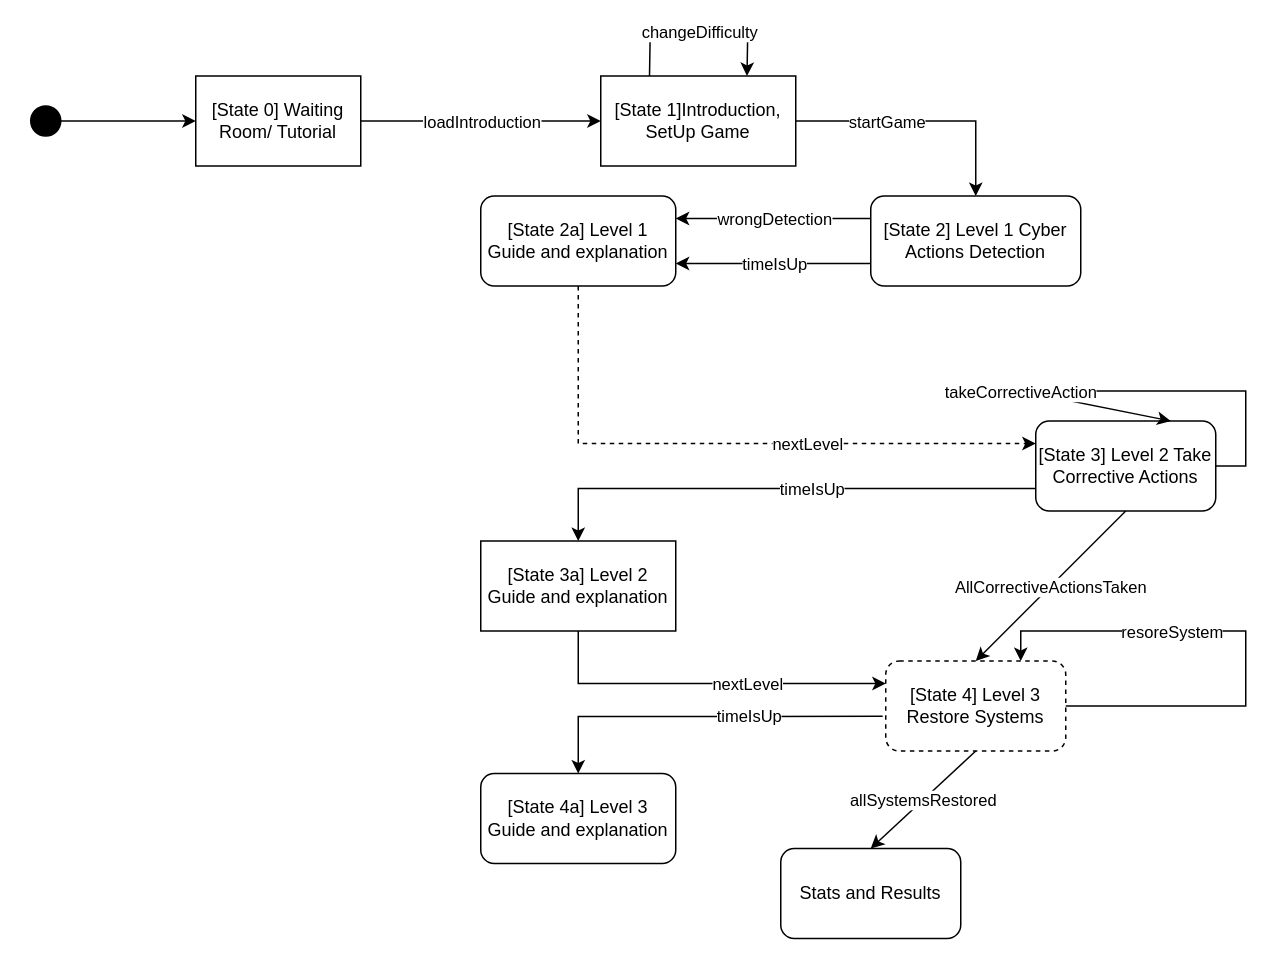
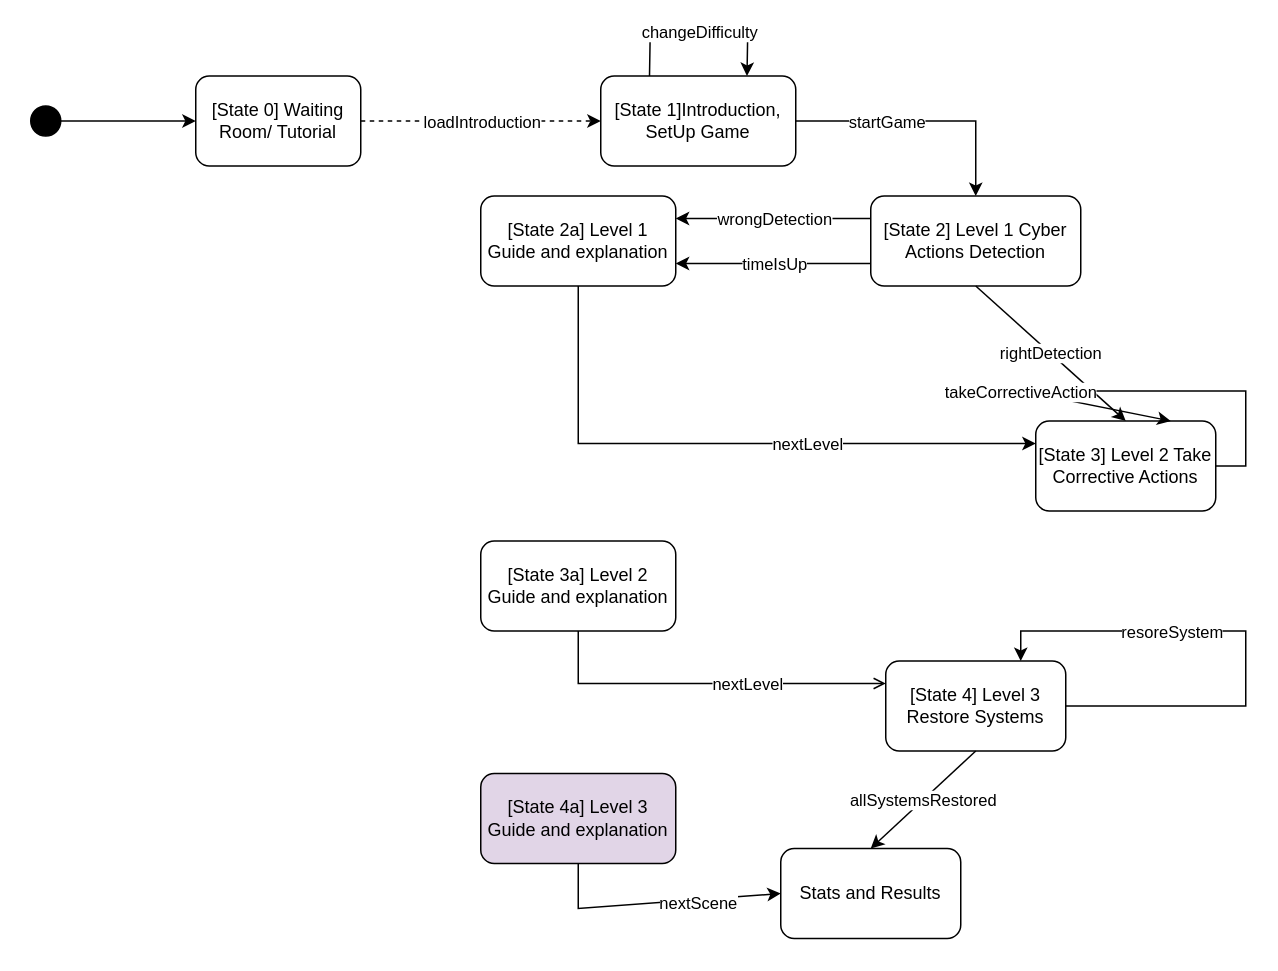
node "[State 0] Waiting Room/ Tutorial": shape rectangle -> rounded rectangle
edge "[State 0] Waiting Room/ Tutorial" -> "[State 1]Introduction, SetUp Game": style solid -> dashed
node "[State 1]Introduction, SetUp Game": shape rectangle -> rounded rectangle
edge "[State 2] Level 1 Cyber Actions Detection" -> "[State 3] Level 2 Take Corrective Actions": added, label "rightDetection"
edge "[State 2a] Level 1 Guide and explanation" -> "[State 3] Level 2 Take Corrective Actions": style dashed -> solid
edge "[State 3] Level 2 Take Corrective Actions" -> "[State 3a] Level 2 Guide and explanation": removed, label "timeIsUp"
edge "[State 3] Level 2 Take Corrective Actions" -> "[State 4] Level 3 Restore Systems": removed, label "AllCorrectiveActionsTaken"
node "[State 3a] Level 2 Guide and explanation": shape rectangle -> rounded rectangle
edge "[State 3a] Level 2 Guide and explanation" -> "[State 4] Level 3 Restore Systems": arrowhead classic -> open
node "[State 4] Level 3 Restore Systems": style dashed -> solid
edge "[State 4] Level 3 Restore Systems" -> "[State 4a] Level 3 Guide and explanation": removed, label "timeIsUp"
node "[State 4a] Level 3 Guide and explanation": fillcolor #ffffff -> #e1d5e7
edge "[State 4a] Level 3 Guide and explanation" -> "Stats and Results": added, label "nextScene"
